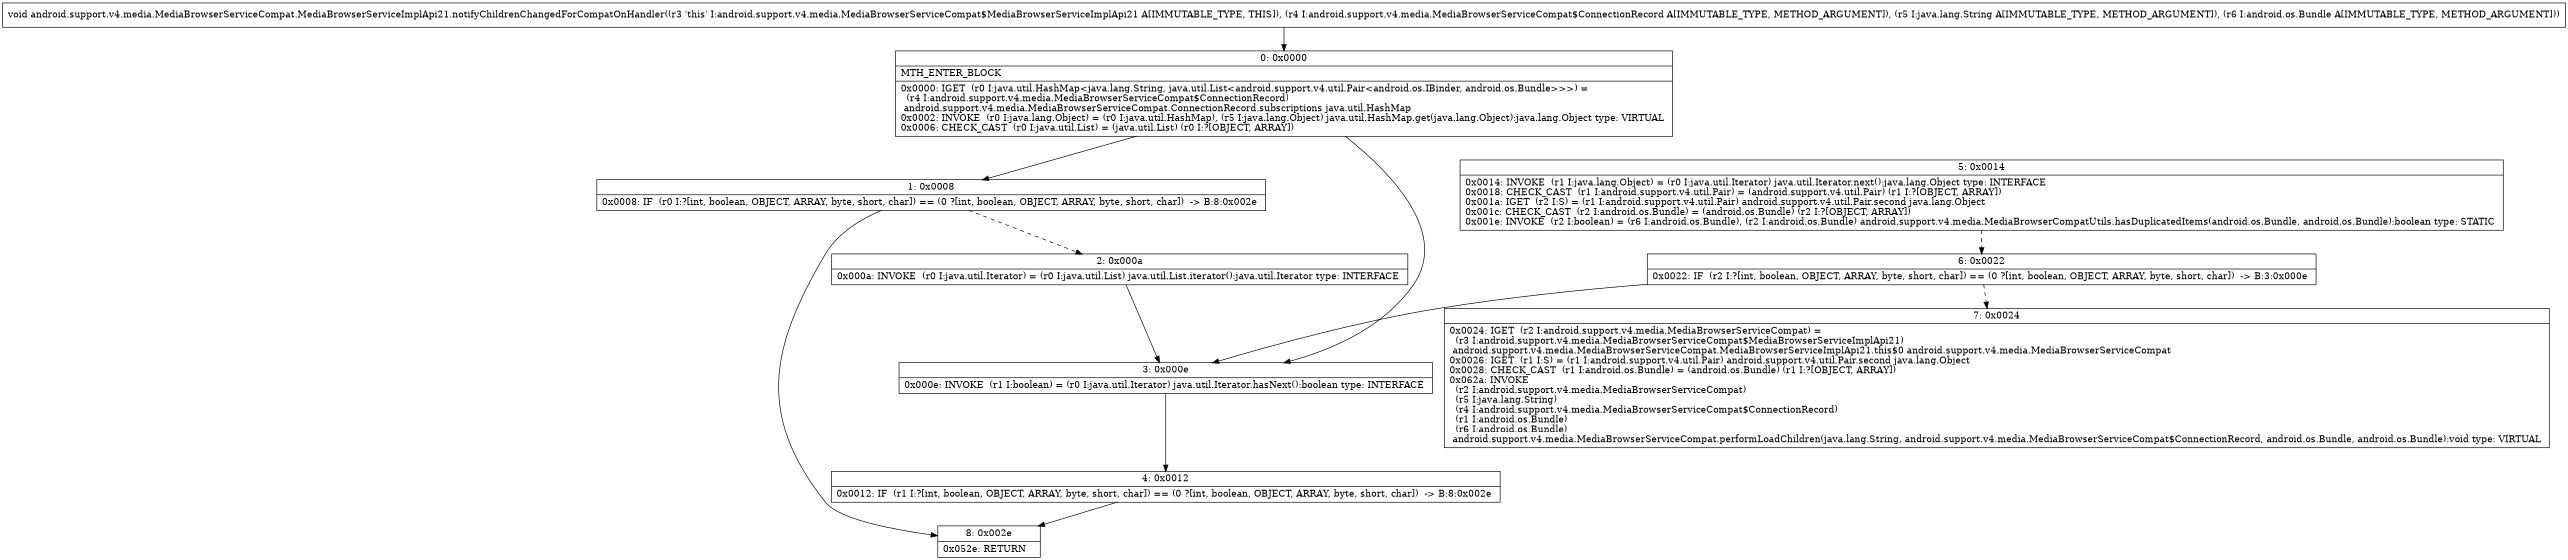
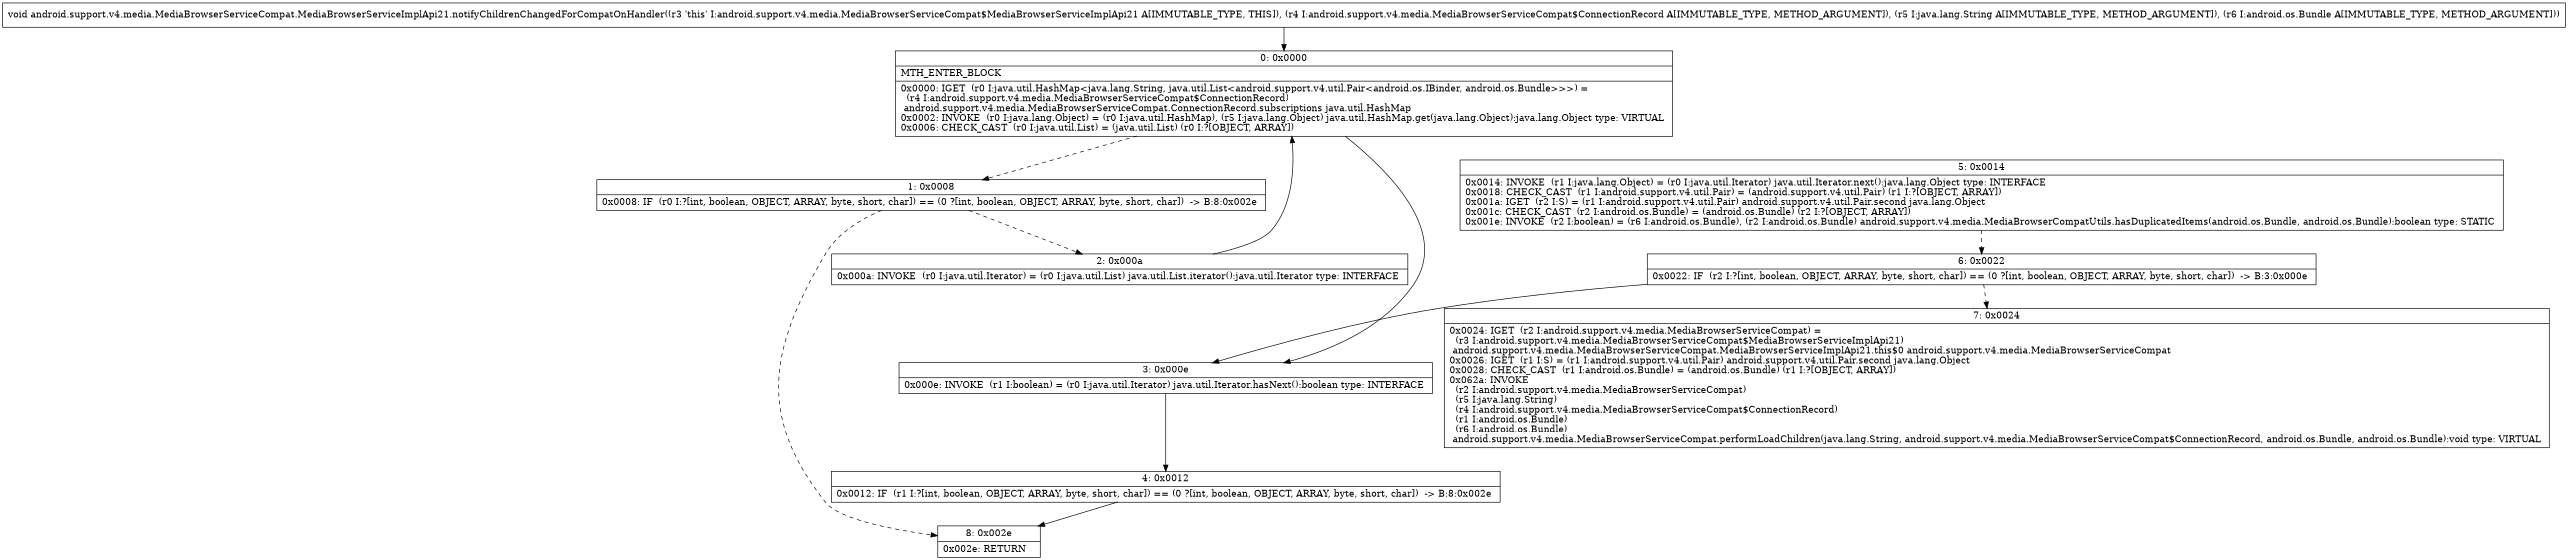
edge "0: 0x0000" -> "1: 0x0008": style solid -> dashed
edge "2: 0x000a" -> "3: 0x000e": now "2: 0x000a" -> "0: 0x0000"
edge "1: 0x0008" -> "8: 0x002e": style solid -> dashed
node "8: 0x002e": text "0x052e: RETURN" -> "0x002e: RETURN"
